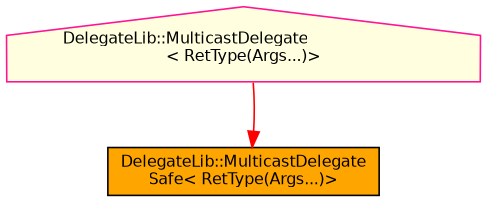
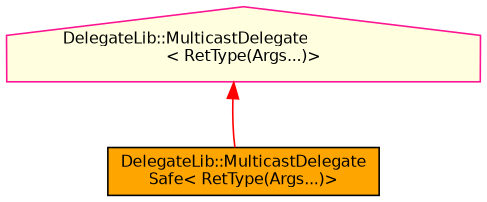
edge "DelegateLib::MulticastDelegate < RetType(Args...)>" -> "DelegateLib::MulticastDelegate Safe< RetType(Args...)>": reversed
